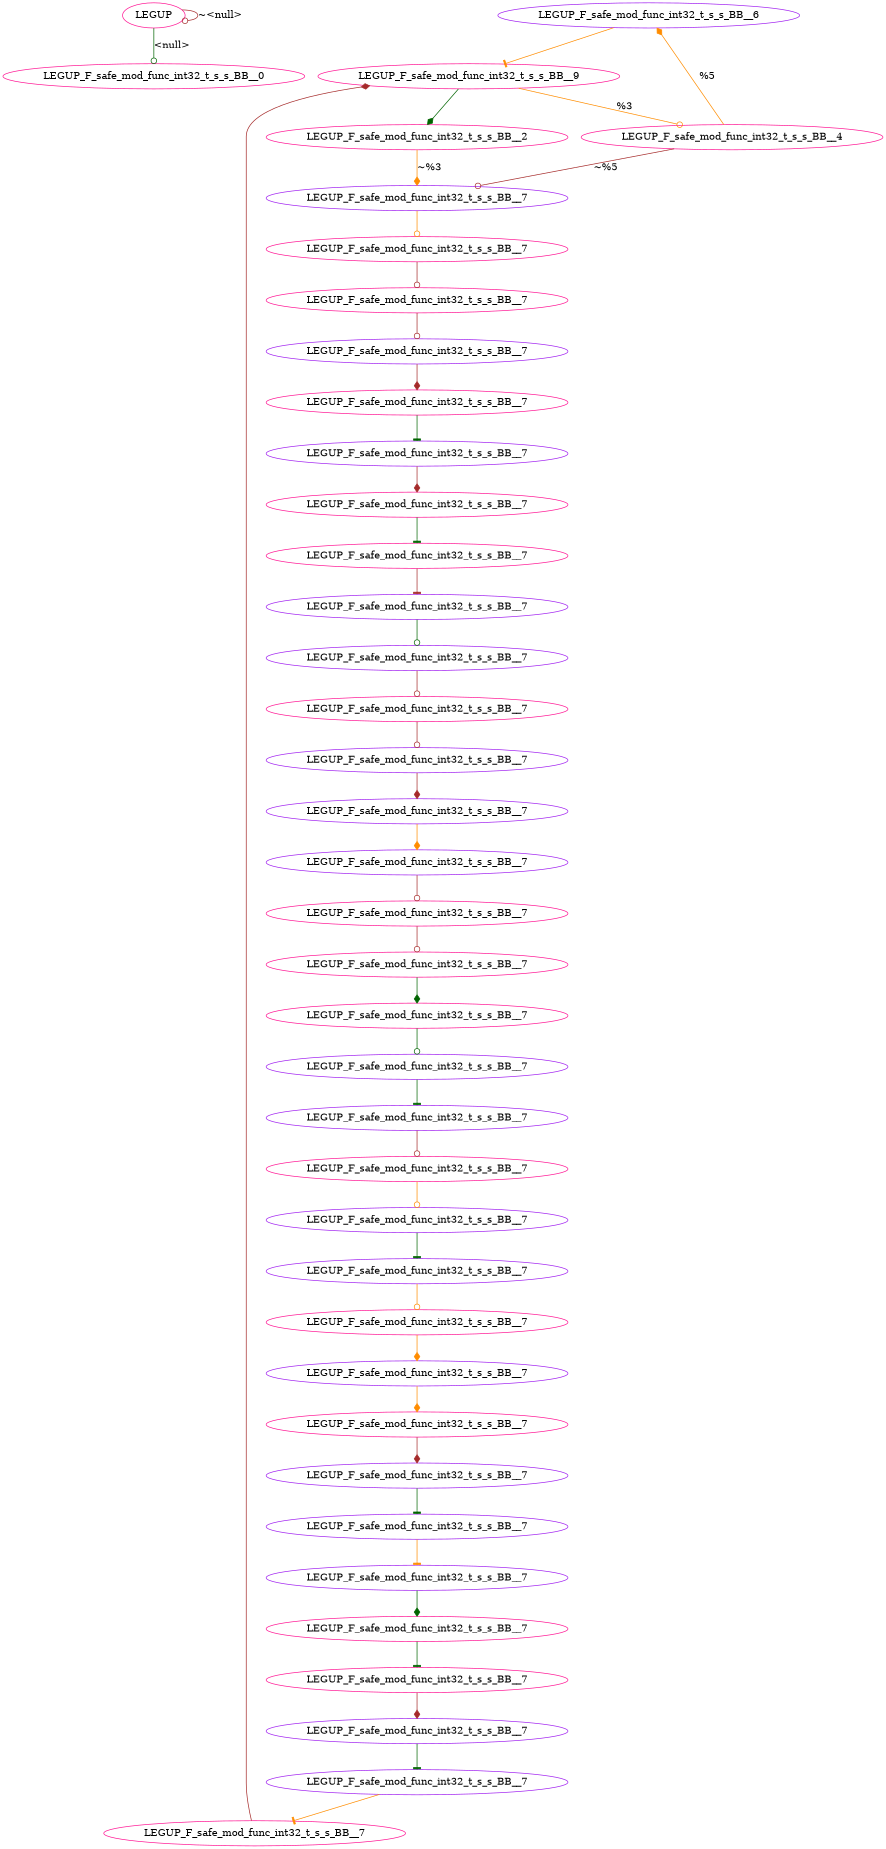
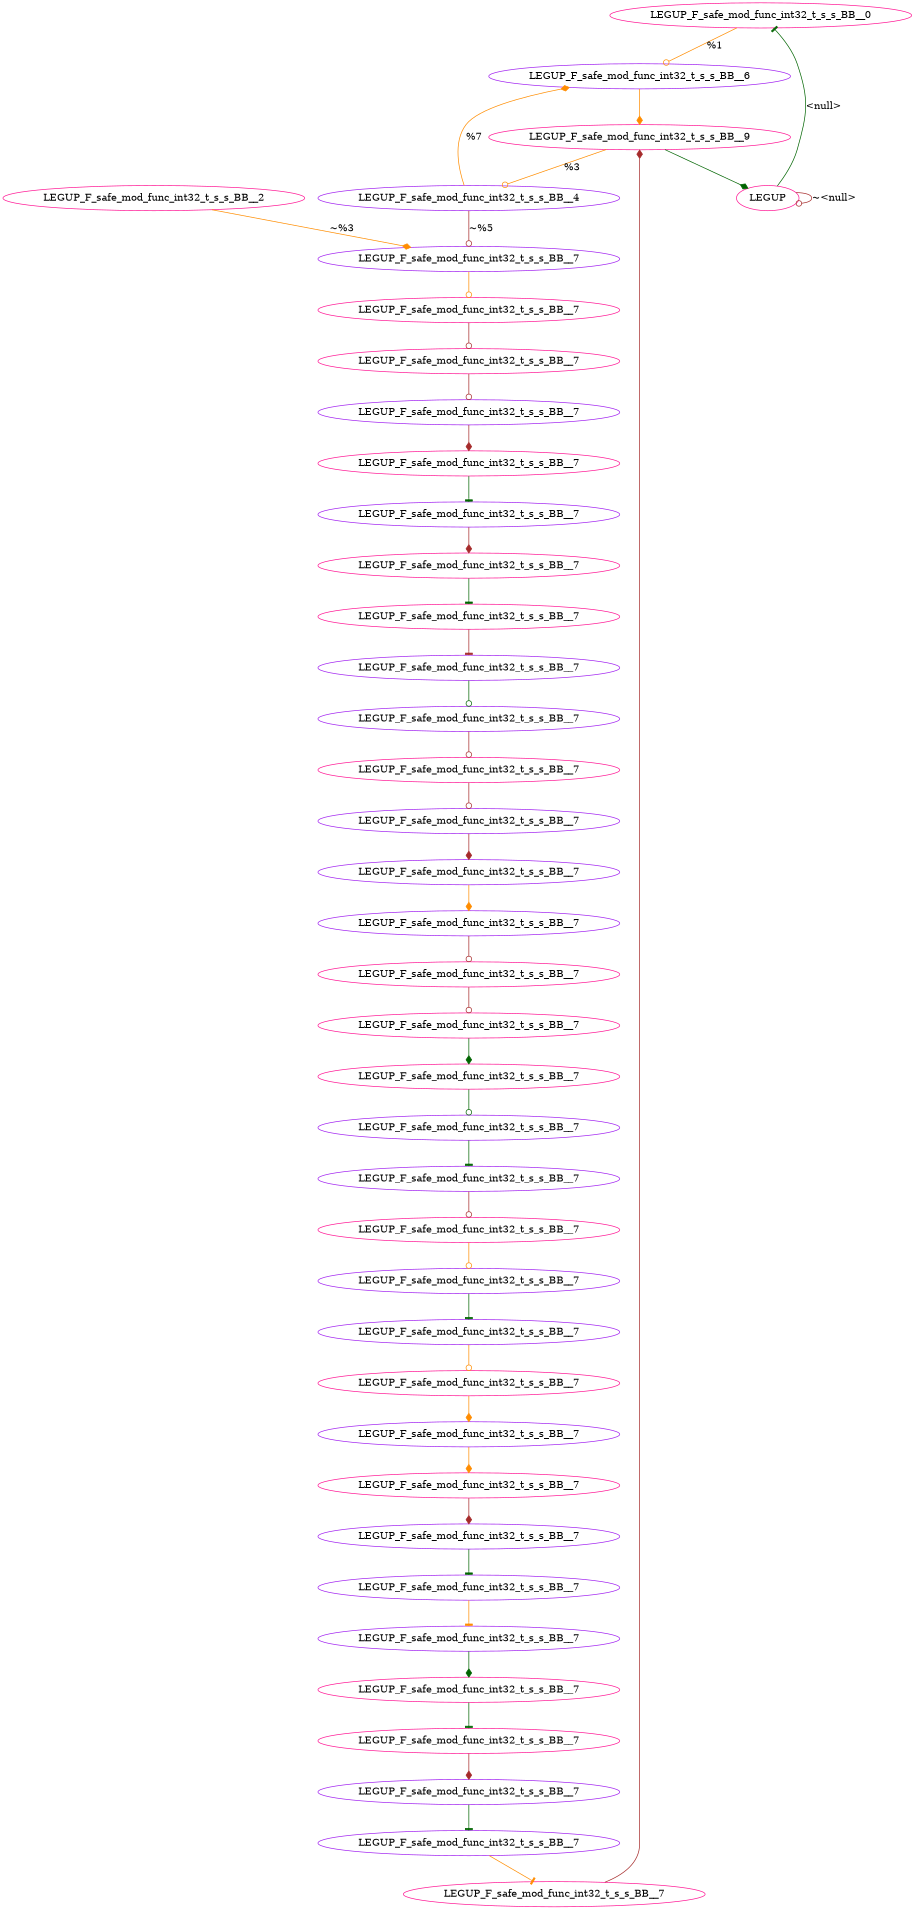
edge "LEGUP" -> "LEGUP_F_safe_mod_func_int32_t_s_s_BB__0": arrowhead odot -> tee
edge "LEGUP_F_safe_mod_func_int32_t_s_s_BB__6" -> "LEGUP_F_safe_mod_func_int32_t_s_s_BB__9": arrowhead tee -> diamond
edge "LEGUP_F_safe_mod_func_int32_t_s_s_BB__0" -> "LEGUP_F_safe_mod_func_int32_t_s_s_BB__6": added, label "%1"
edge "LEGUP_F_safe_mod_func_int32_t_s_s_BB__4" -> "LEGUP_F_safe_mod_func_int32_t_s_s_BB__6": label "%5" -> "%7"
edge "LEGUP_F_safe_mod_func_int32_t_s_s_BB__9" -> "LEGUP_F_safe_mod_func_int32_t_s_s_BB__2": now "LEGUP_F_safe_mod_func_int32_t_s_s_BB__9" -> "LEGUP"
node "LEGUP_F_safe_mod_func_int32_t_s_s_BB__4": color deeppink -> purple
